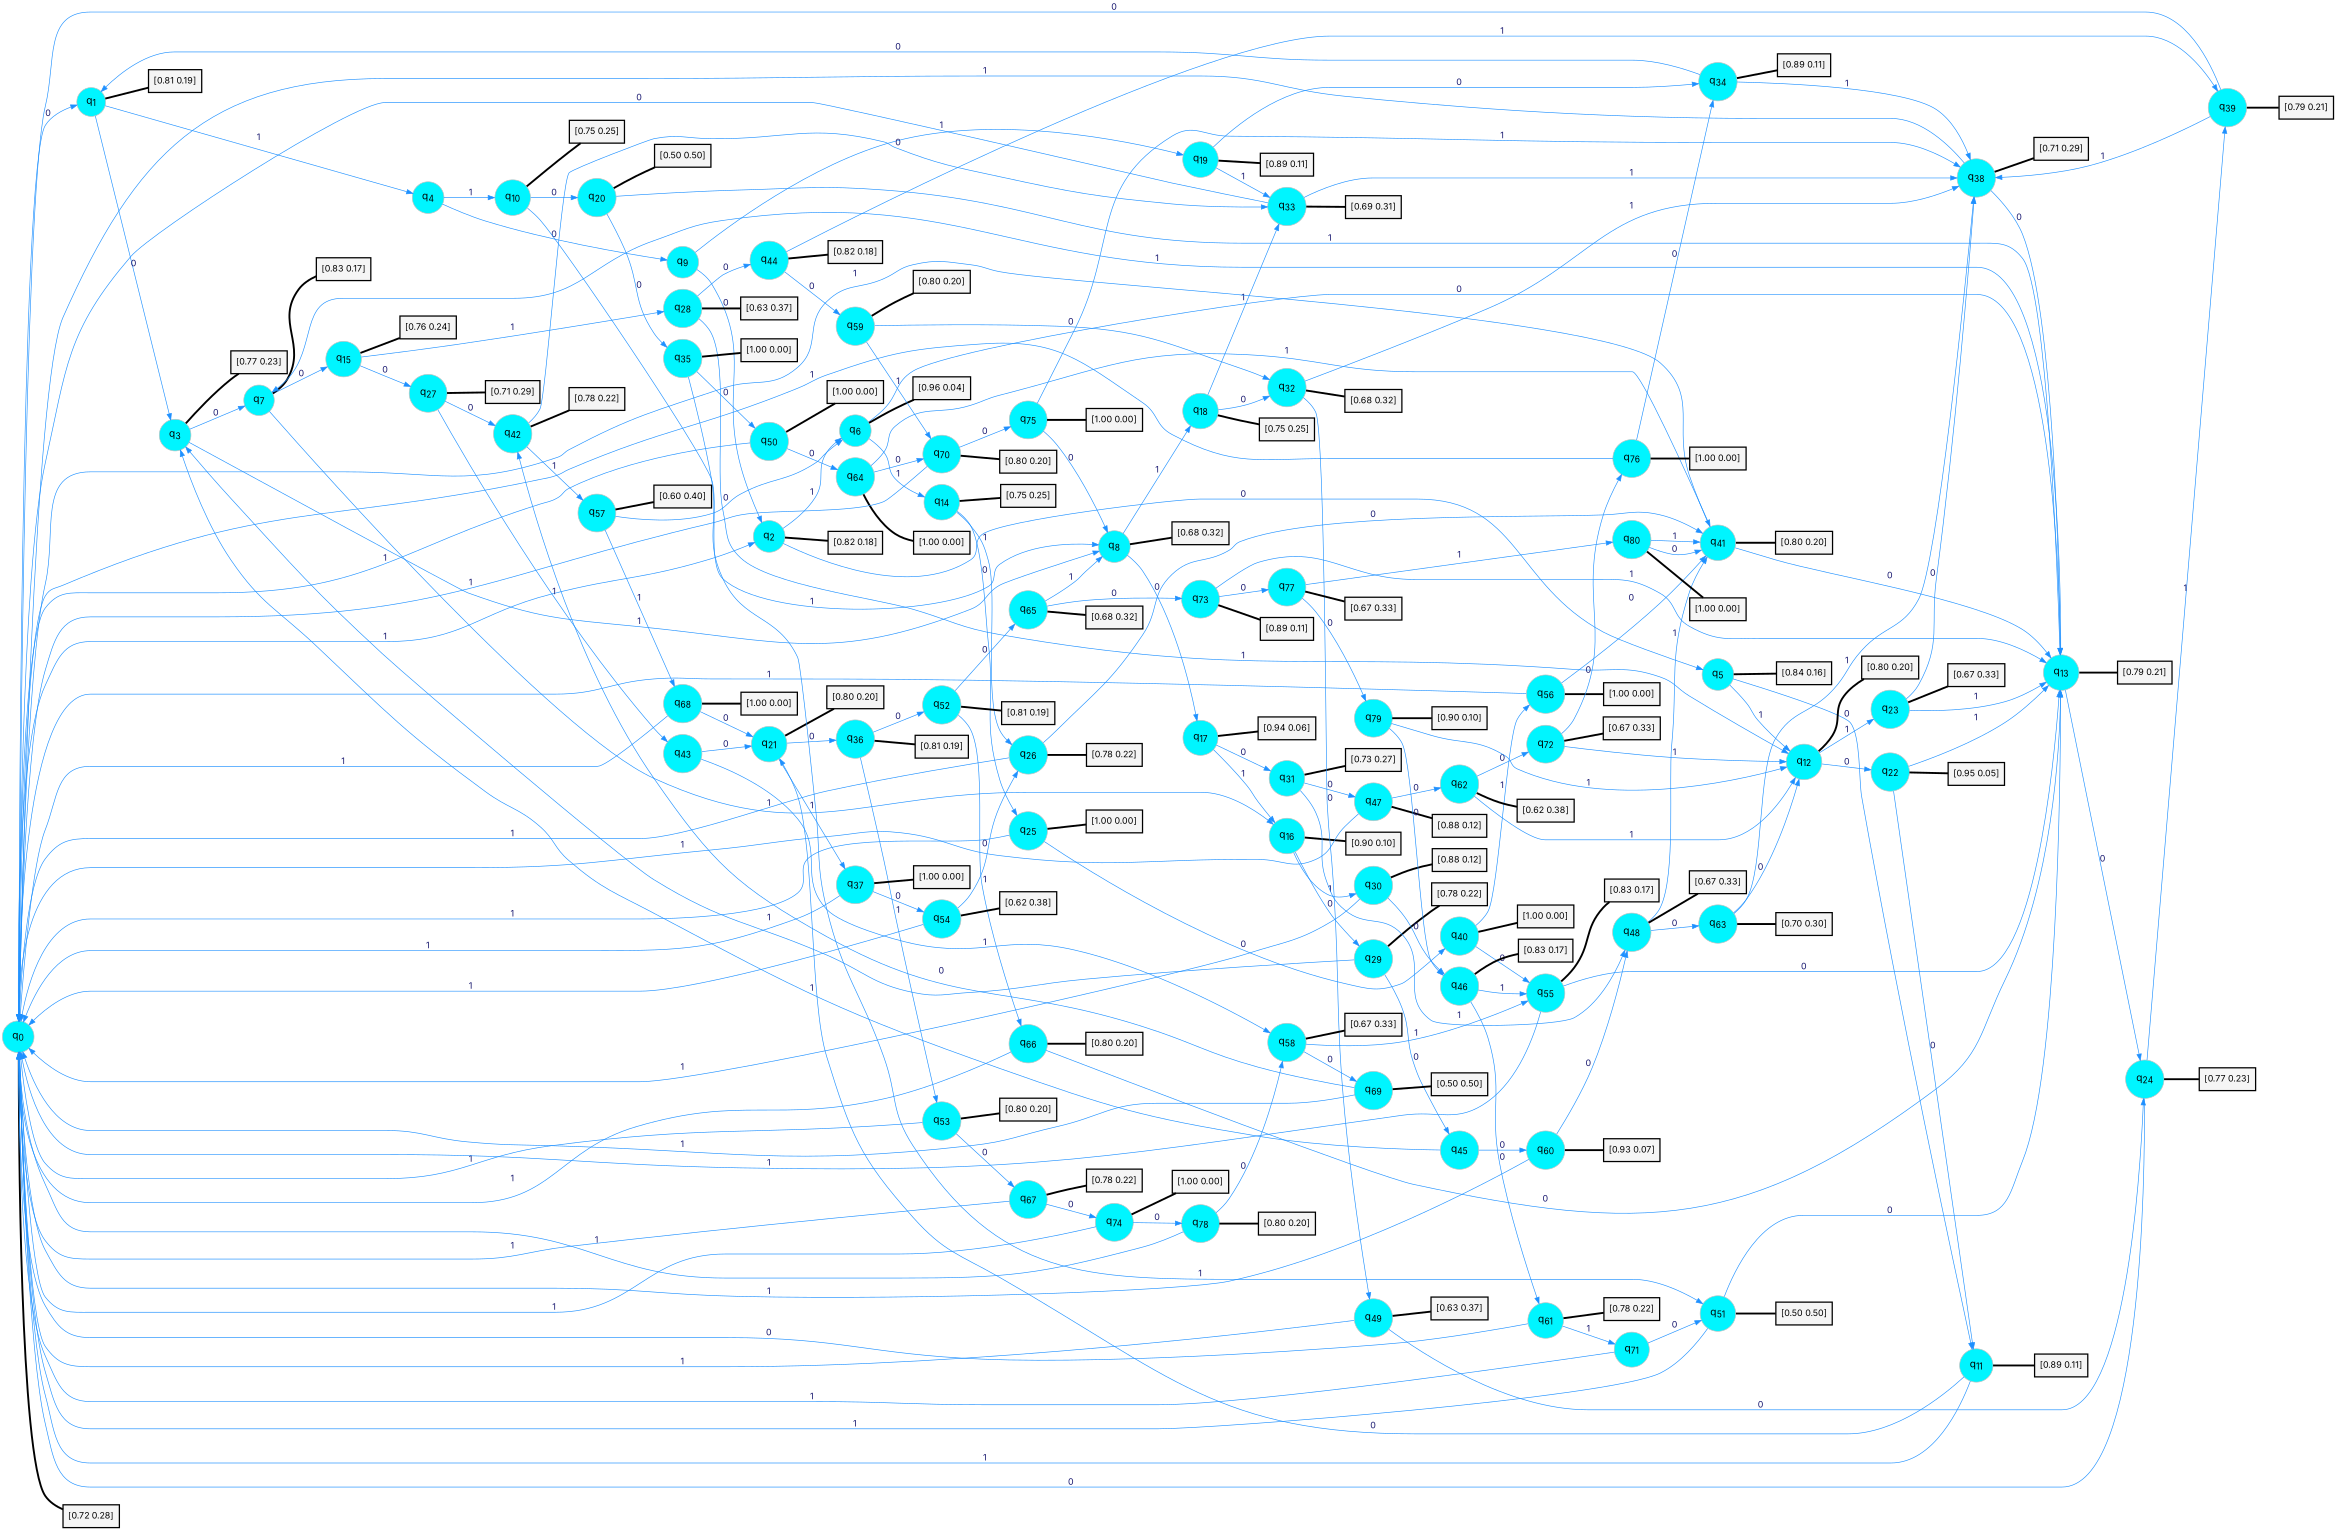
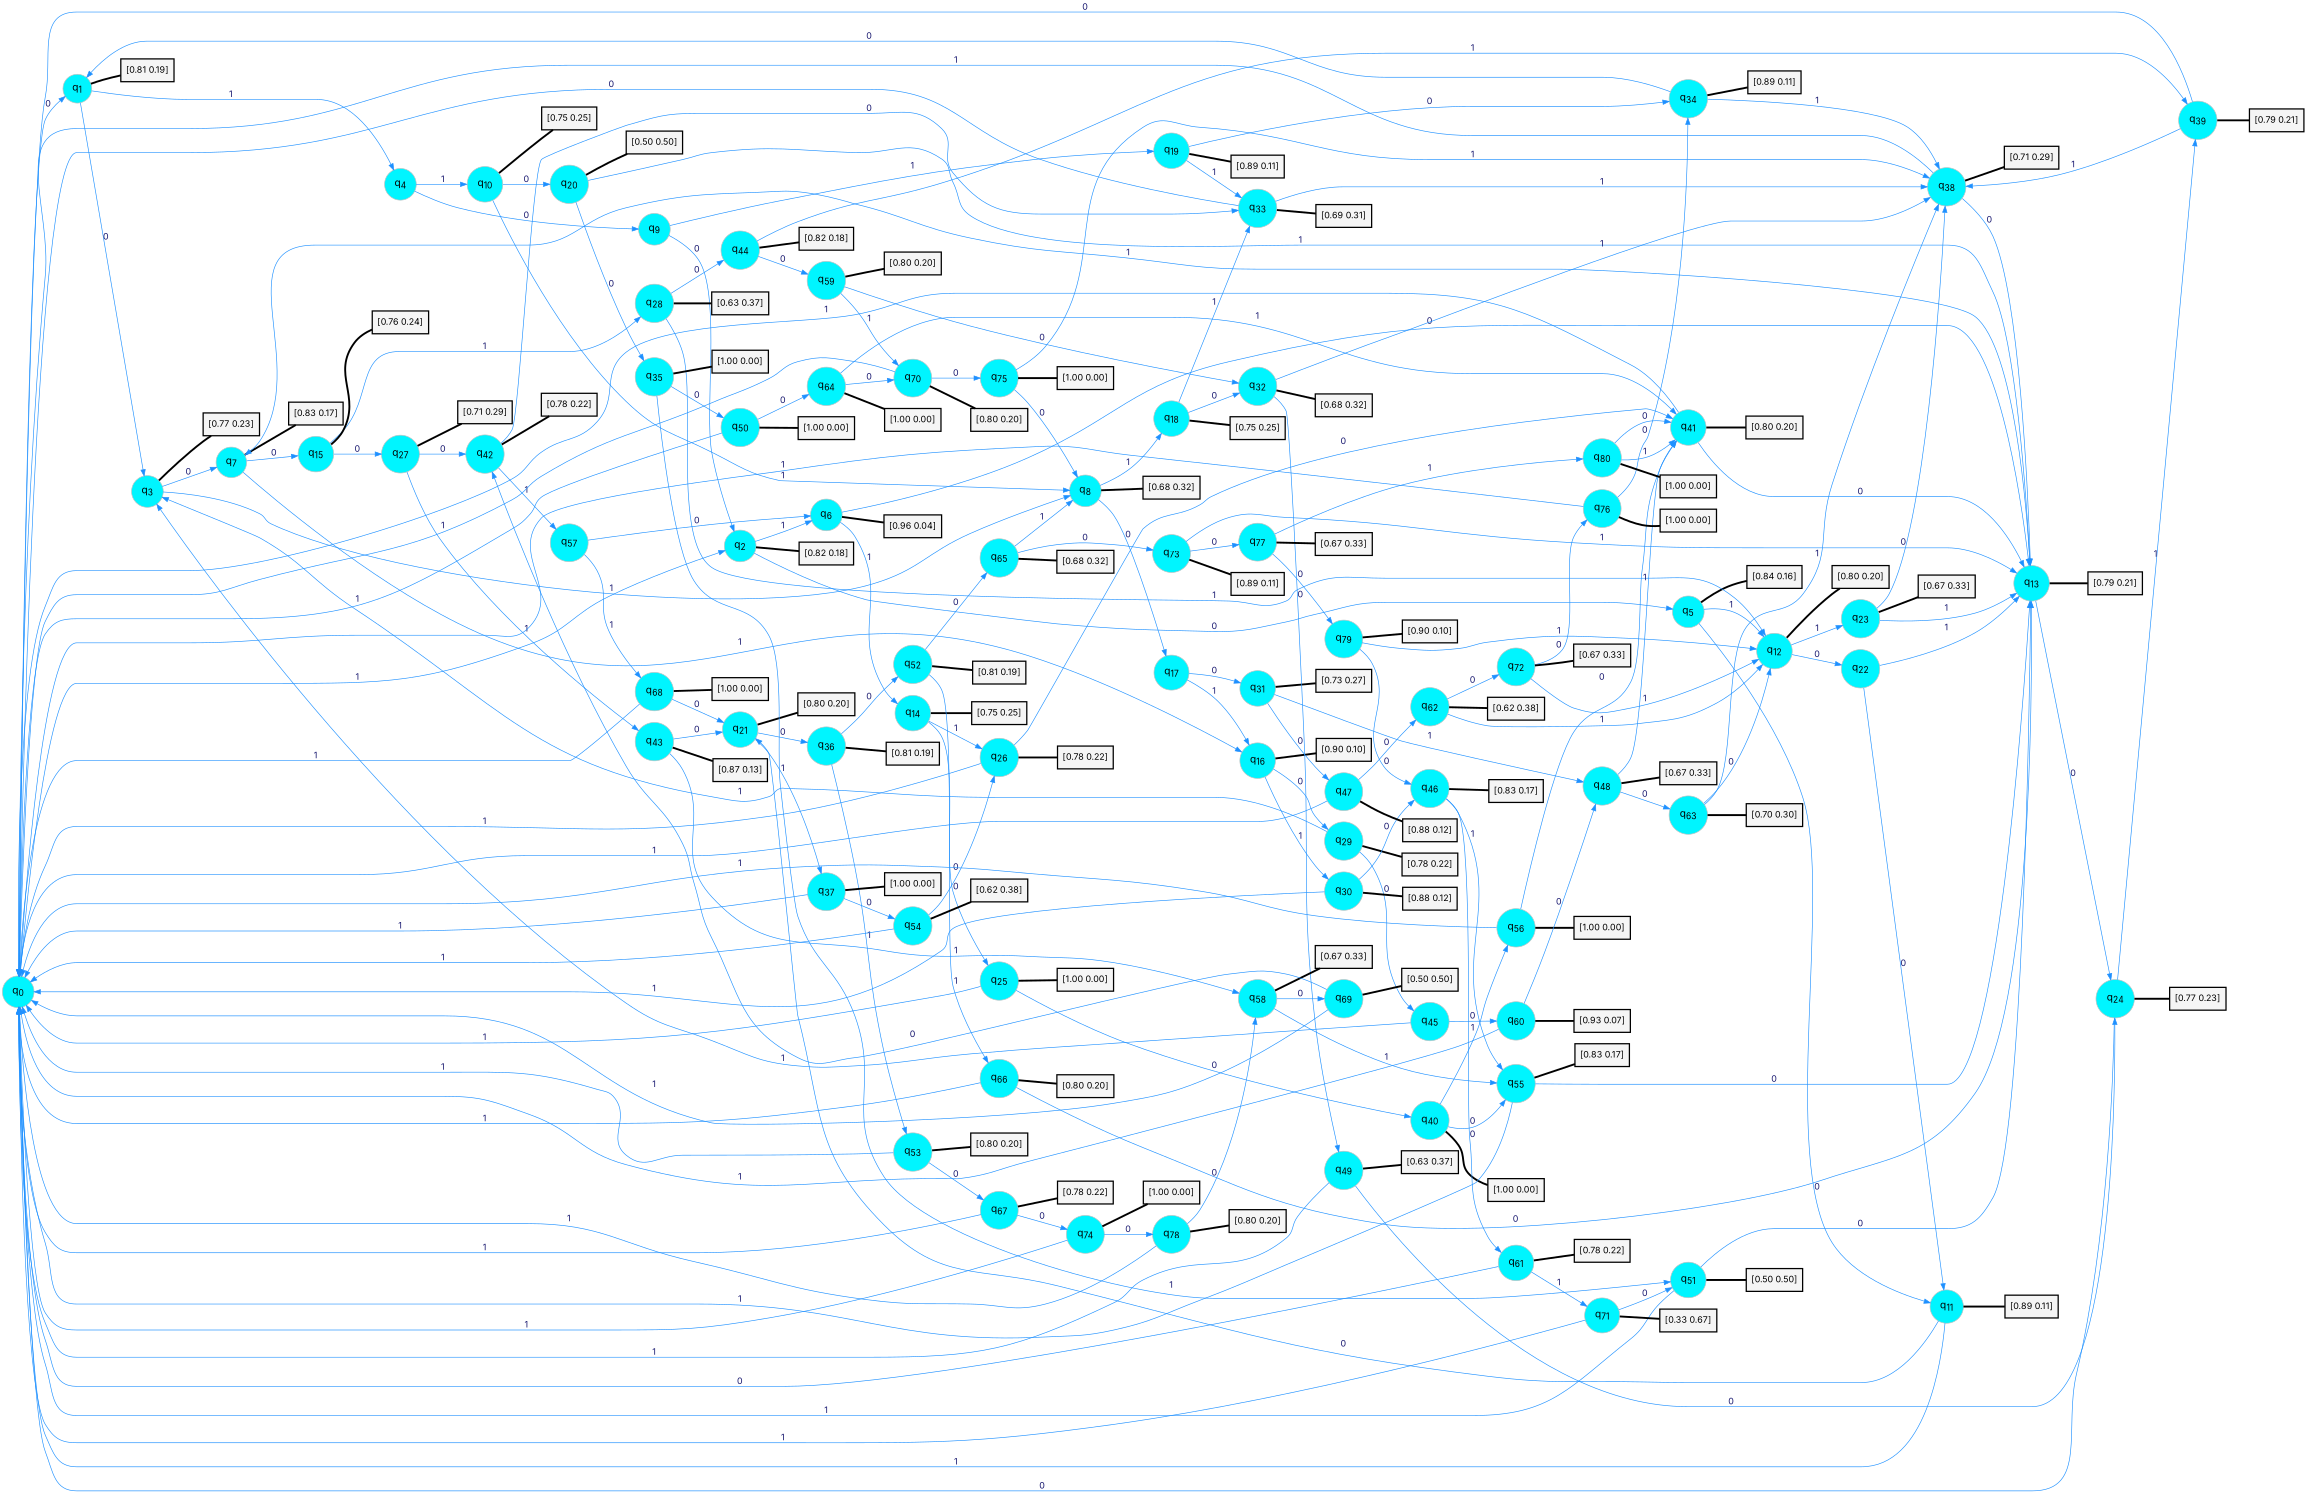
node "[0.60 0.40]": removed
node "[0.94 0.06]": removed
node "[0.87 0.13]": added
node "[0.95 0.05]": removed
node "[0.33 0.67]": added
node "[0.72 0.28]": removed
